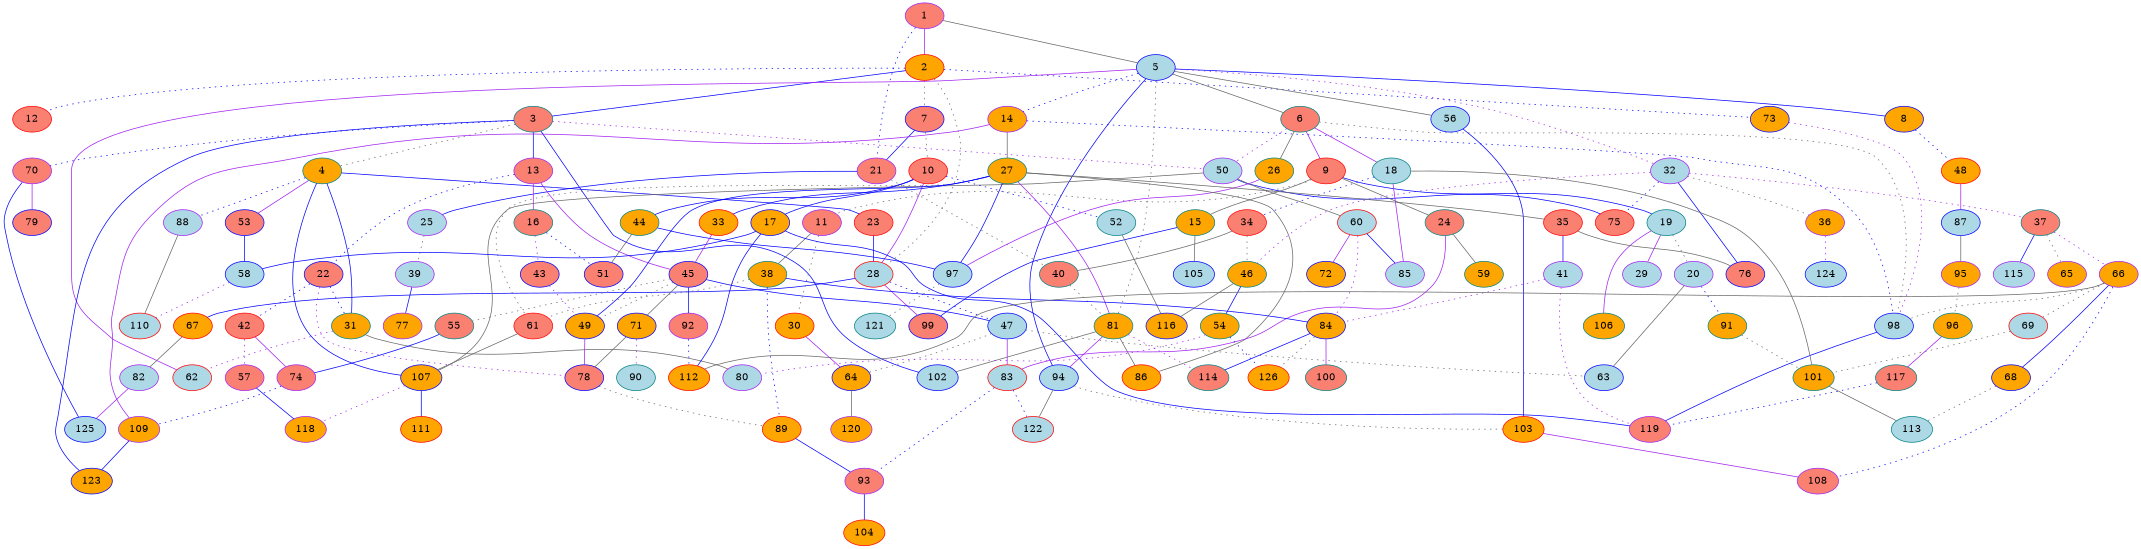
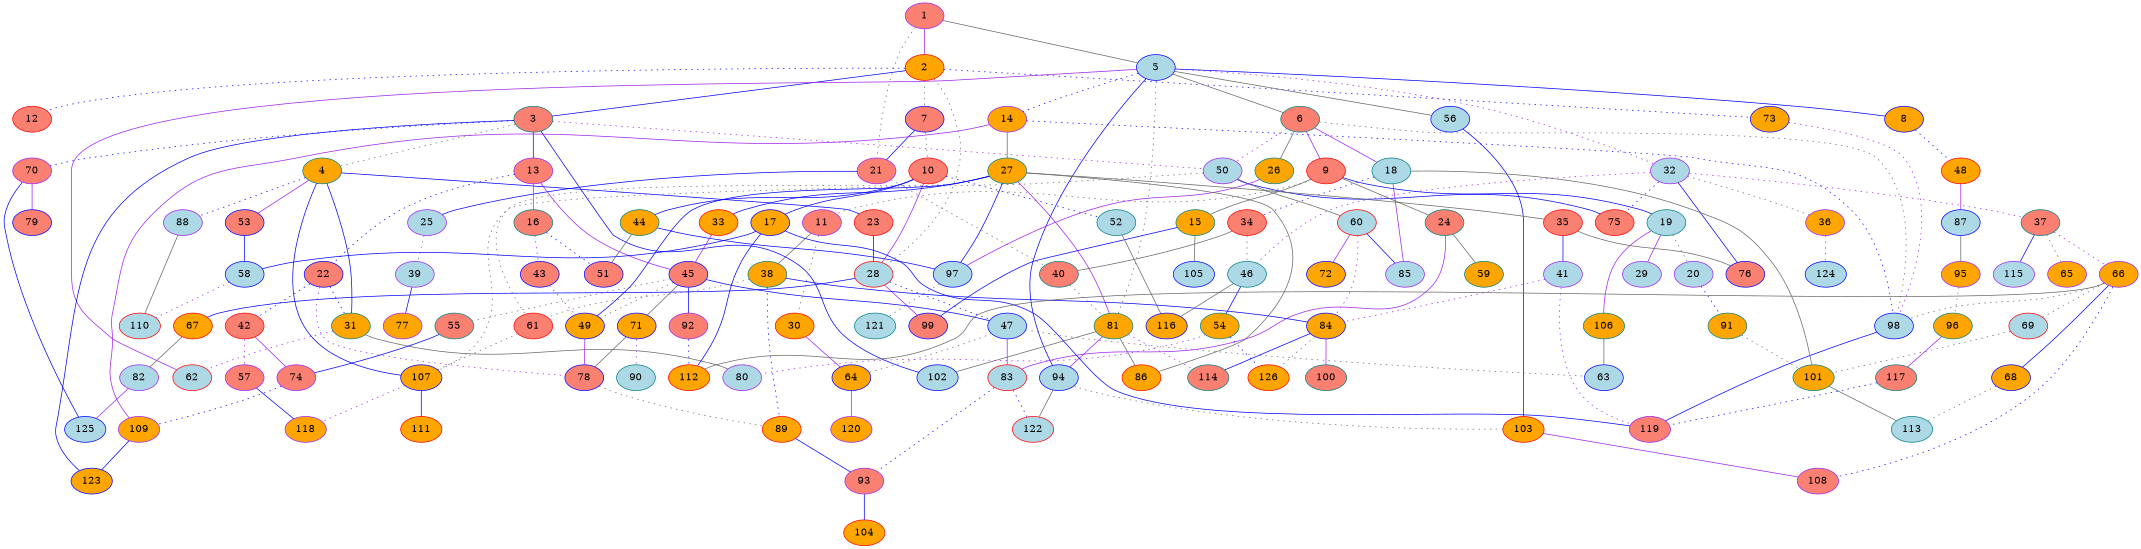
edge "1" -- "21": color blue -> gray40
edge "50" -- "107": style solid -> dotted
node "46": fillcolor orange -> lightblue
edge "20" -- "63": now "106" -- "63"
edge "61" -- "107": style solid -> dotted
